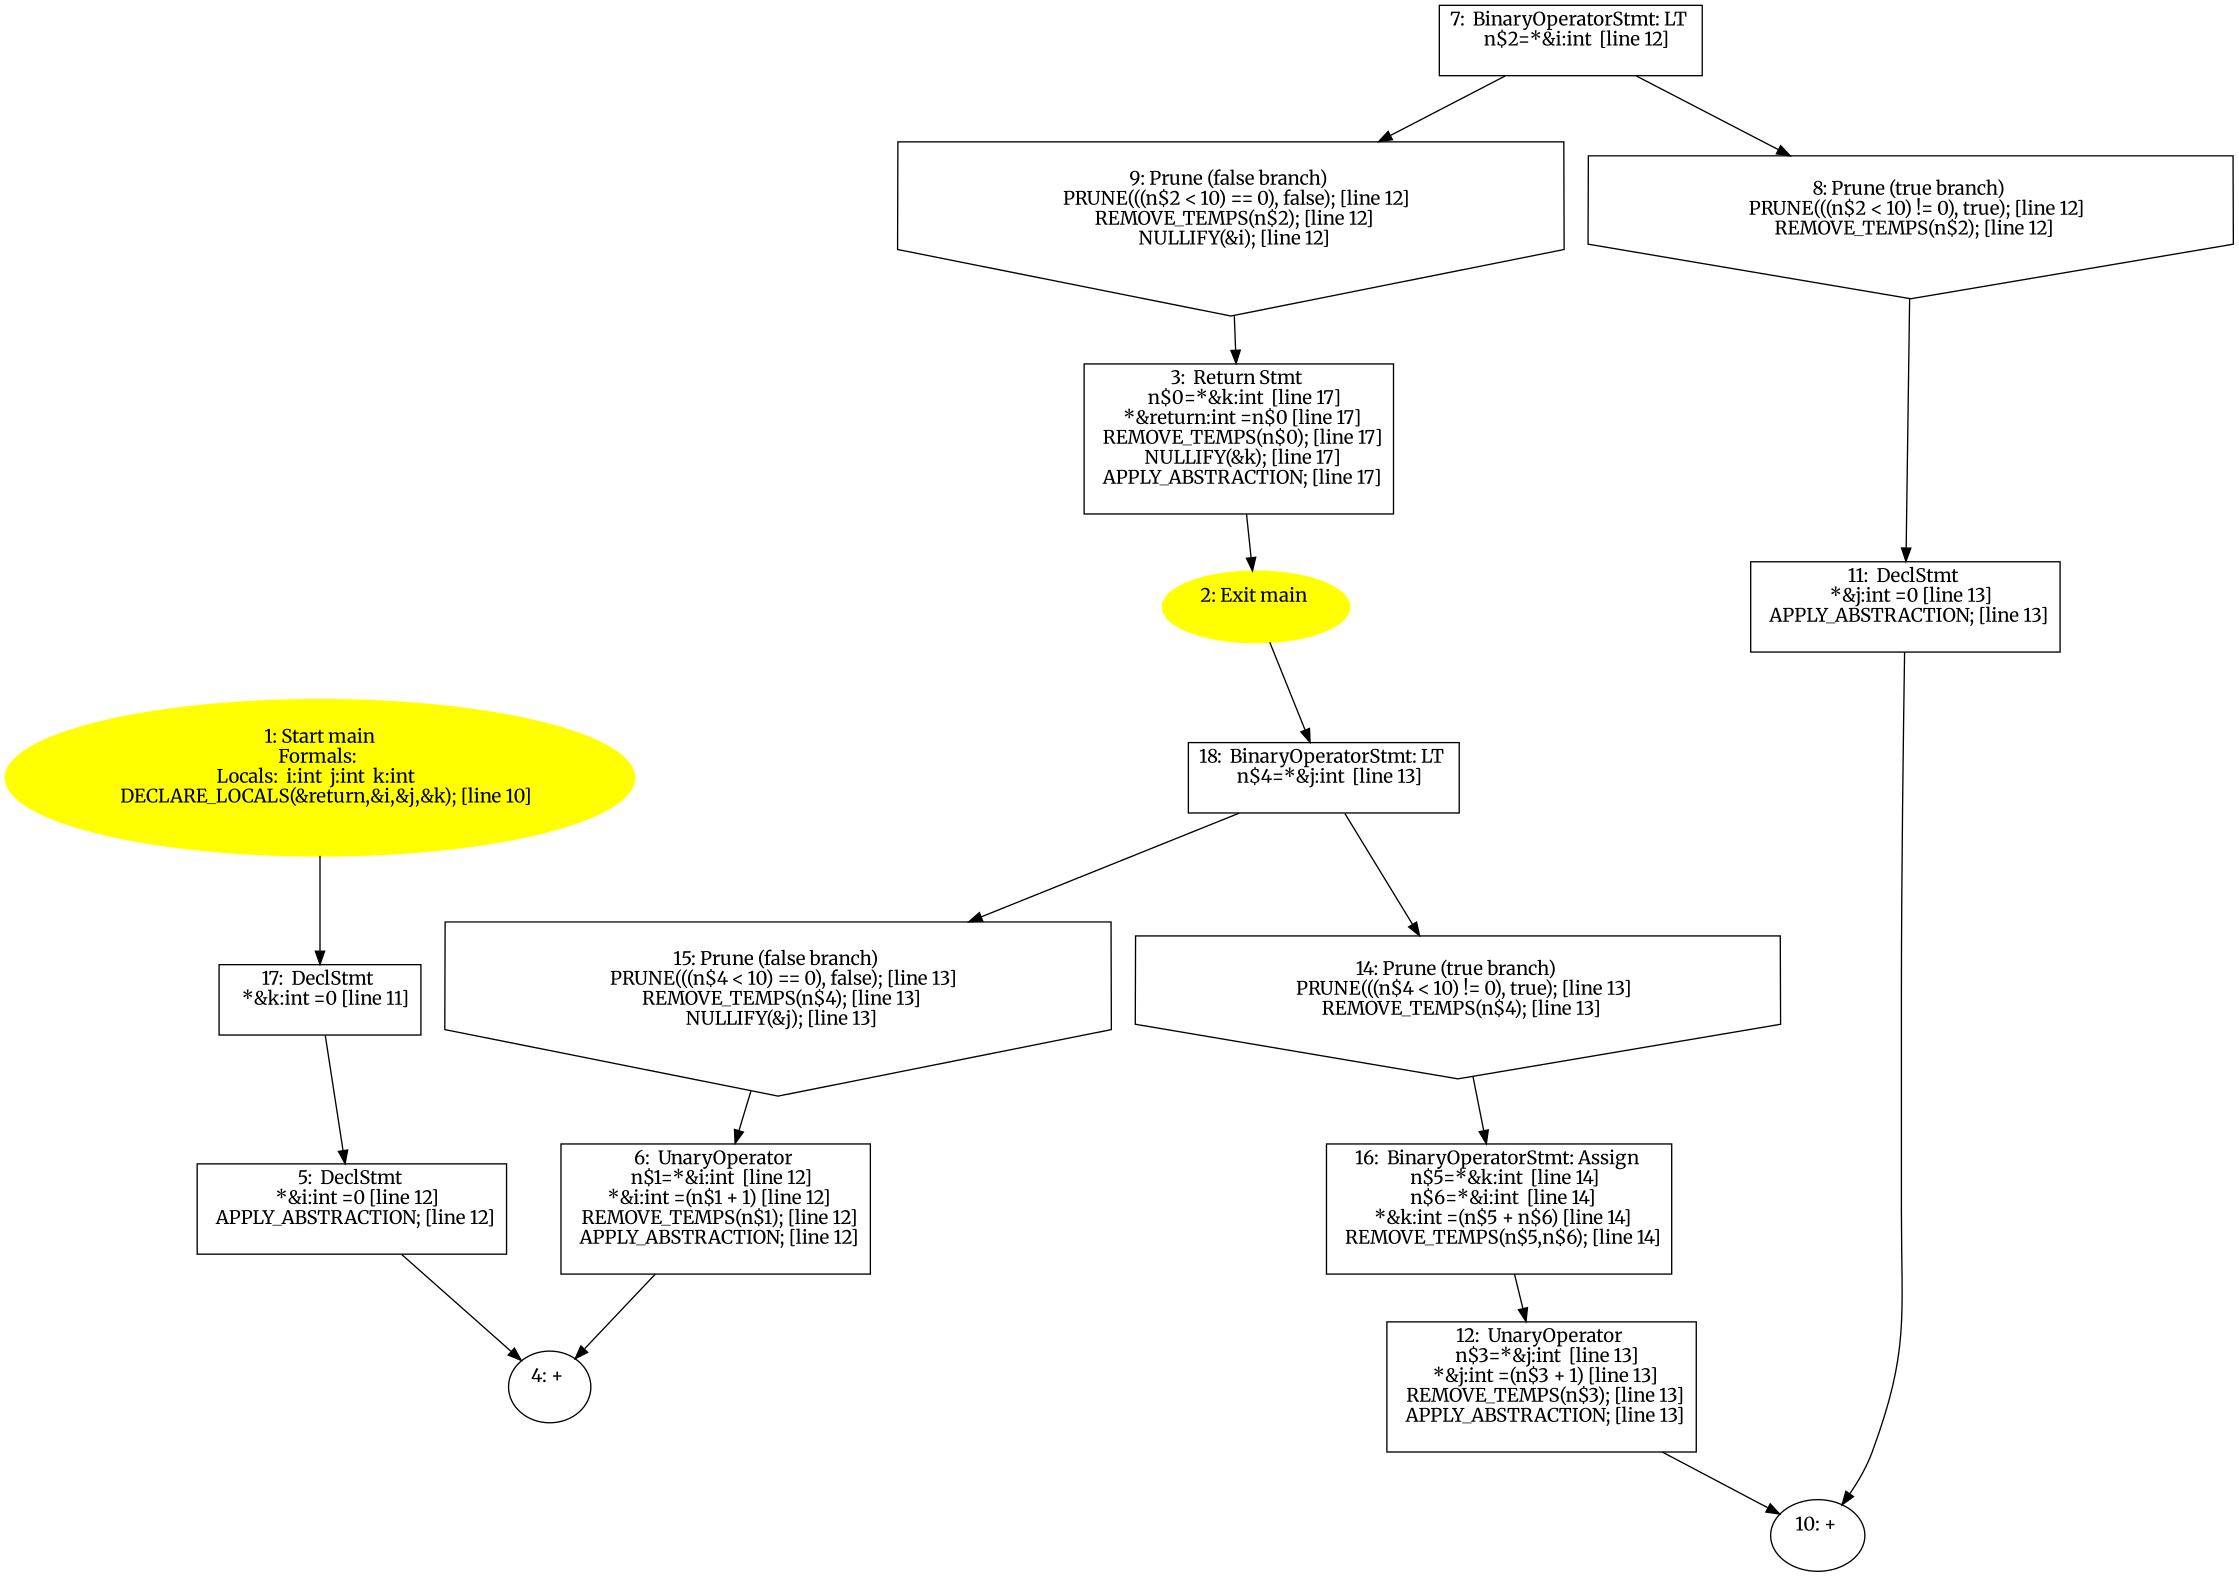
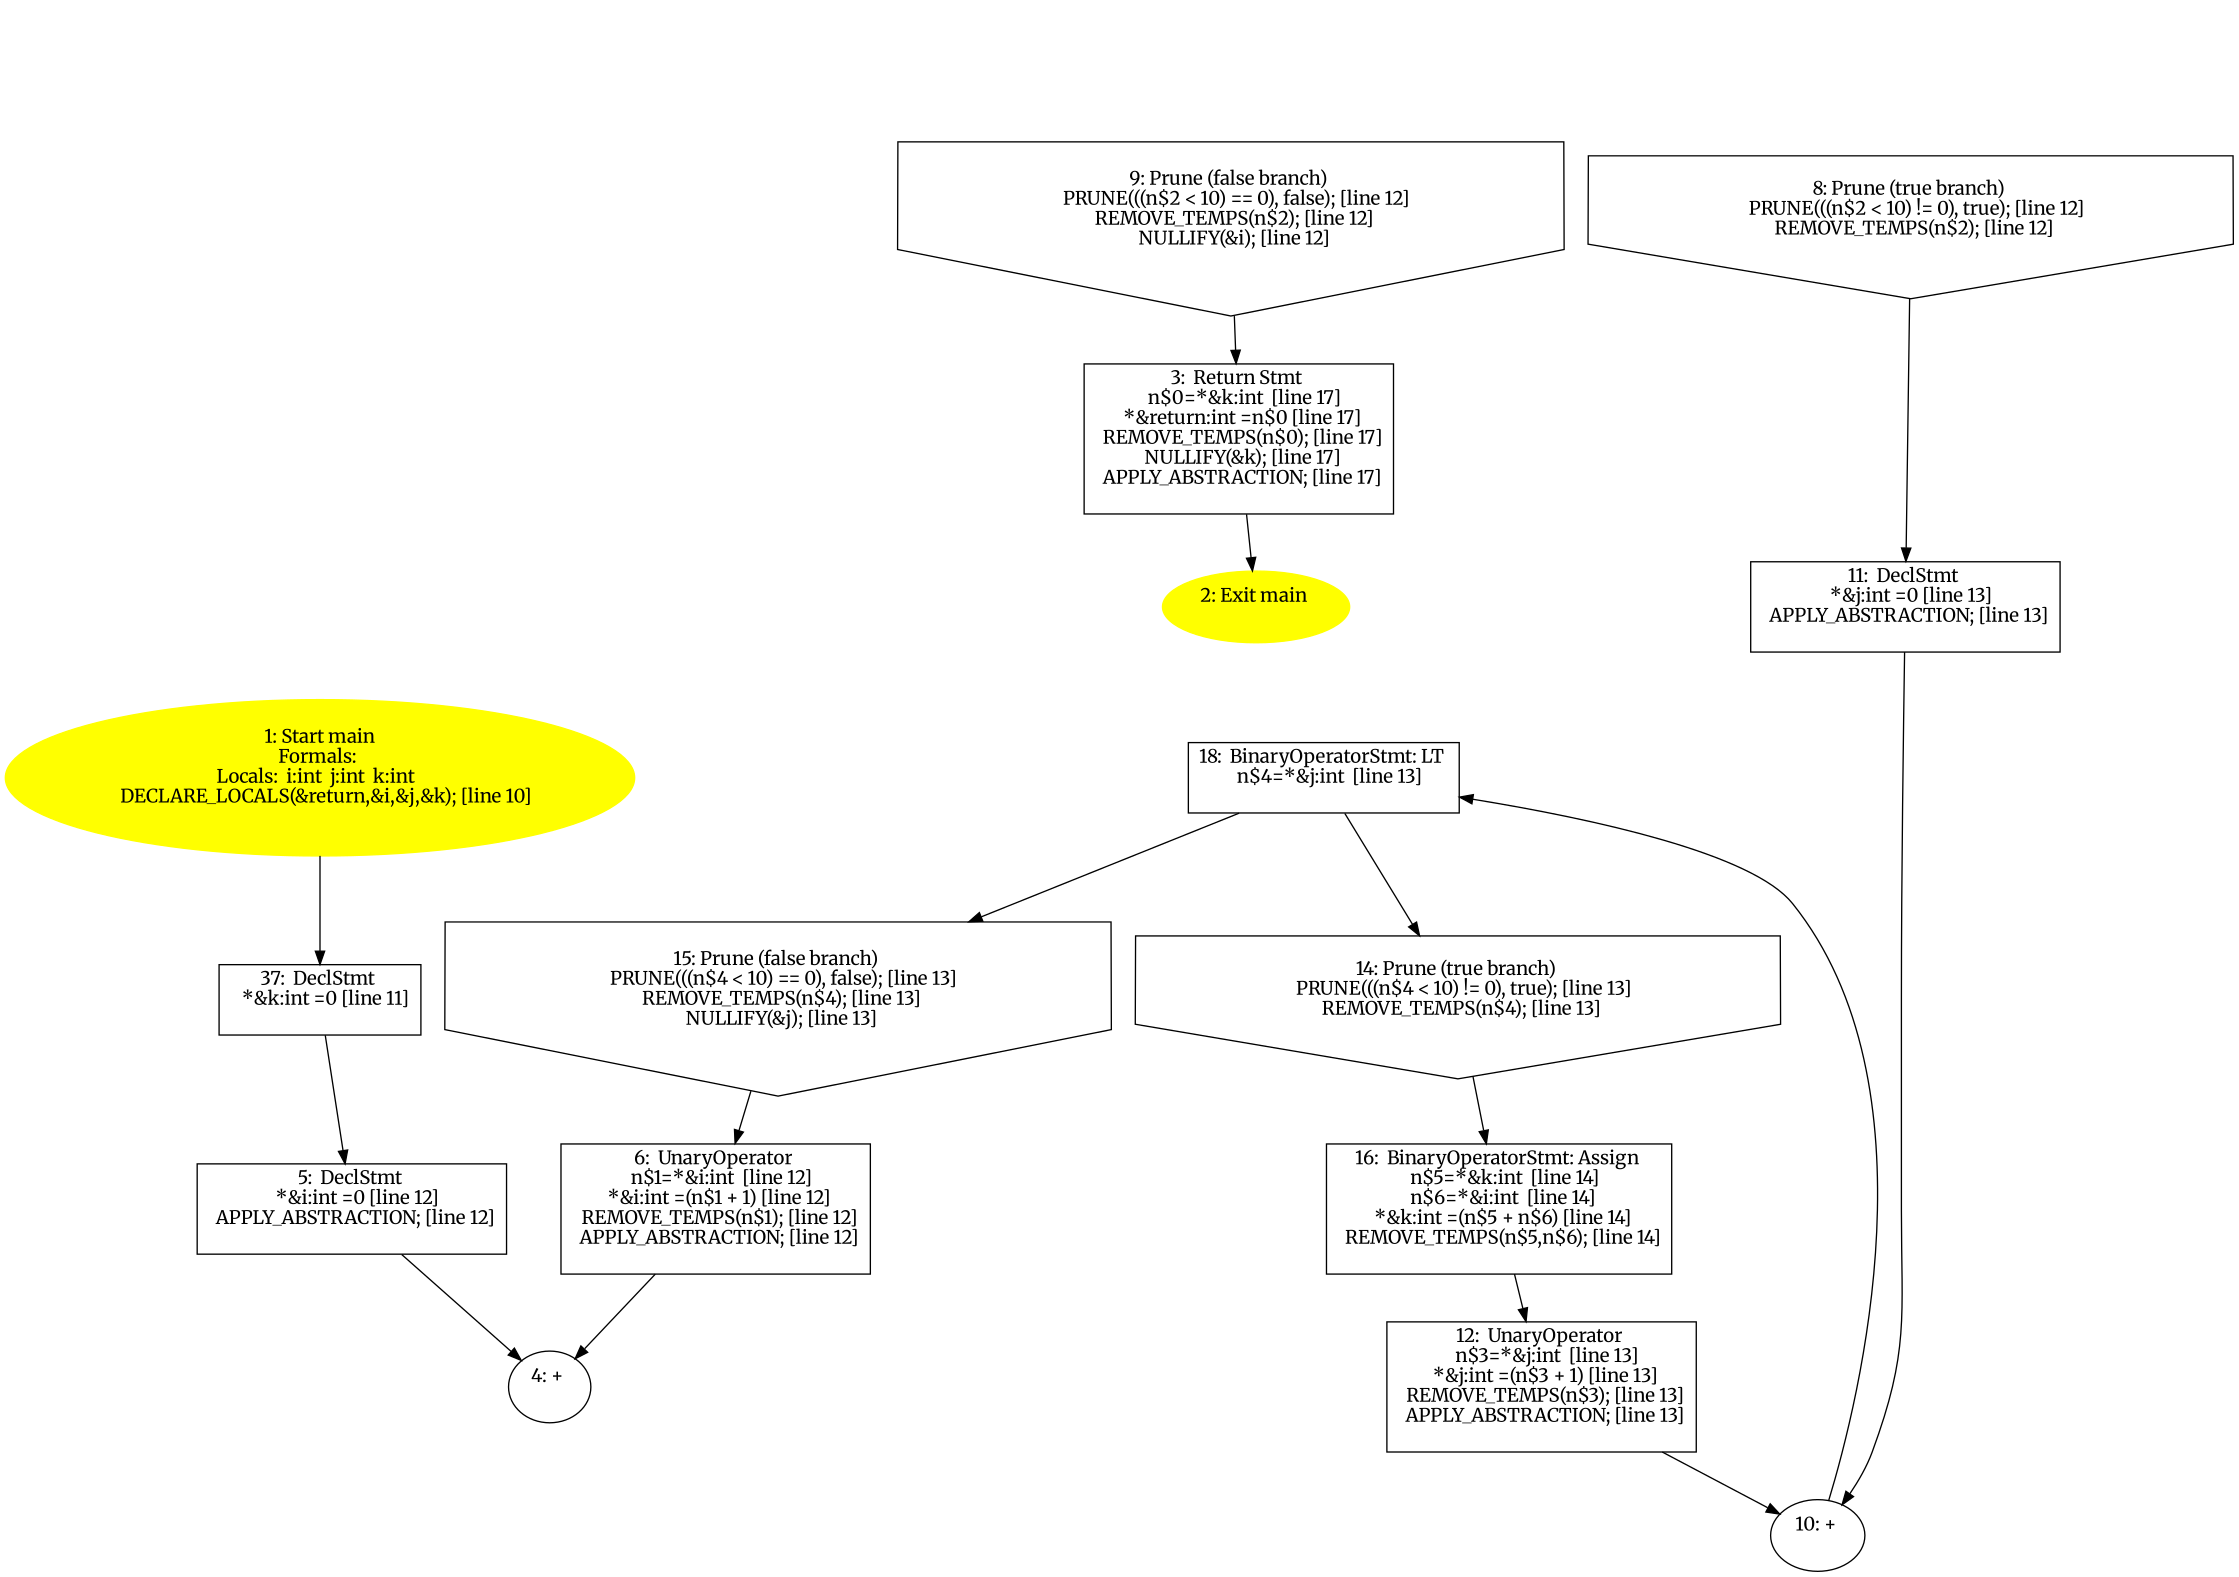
node "7:  BinaryOperatorStmt: LT n$2=*&i:int  [line 12]": removed
edge "2: Exit main" -> "18:  BinaryOperatorStmt: LT n$4=*&j:int  [line 13]": now "10: +" -> "18:  BinaryOperatorStmt: LT n$4=*&j:int  [line 13]"
node "17:  DeclStmt *&k:int =0 [line 11]": label "17:  DeclStmt *&k:int =0 [line 11]" -> "37:  DeclStmt *&k:int =0 [line 11]"
